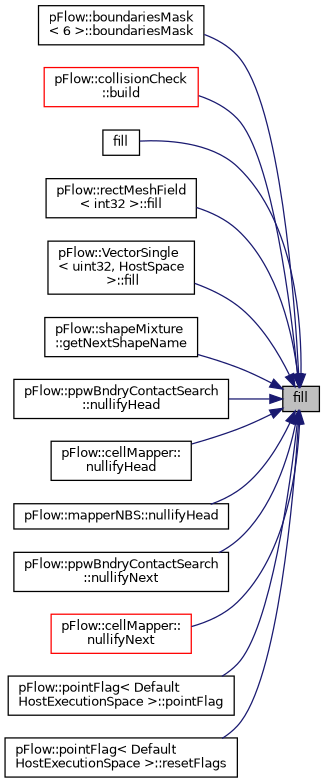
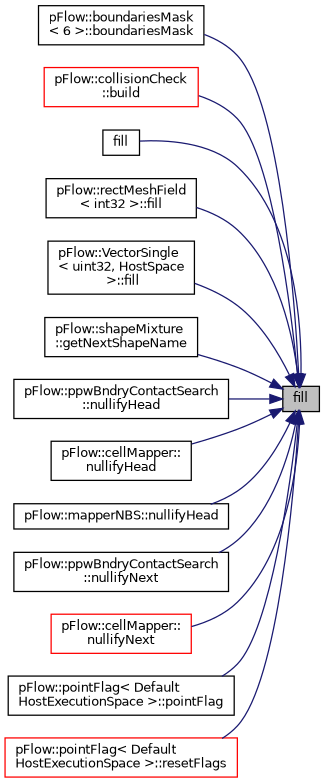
node "pFlow::pointFlag< Default HostExecutionSpace >::resetFlags": color black -> red
